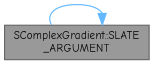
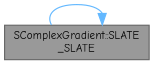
node "SComplexGradient::SLATE _ARGUMENT": label "SComplexGradient::SLATE _ARGUMENT" -> "SComplexGradient::SLATE _SLATE"
